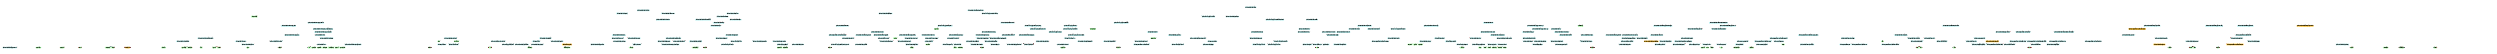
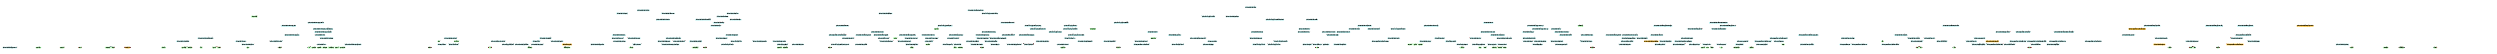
node "go/format": removed
